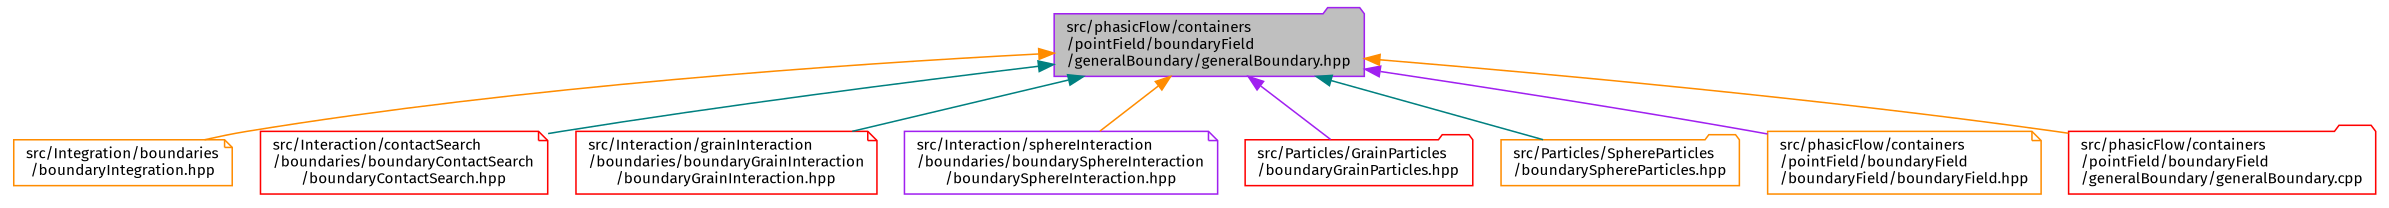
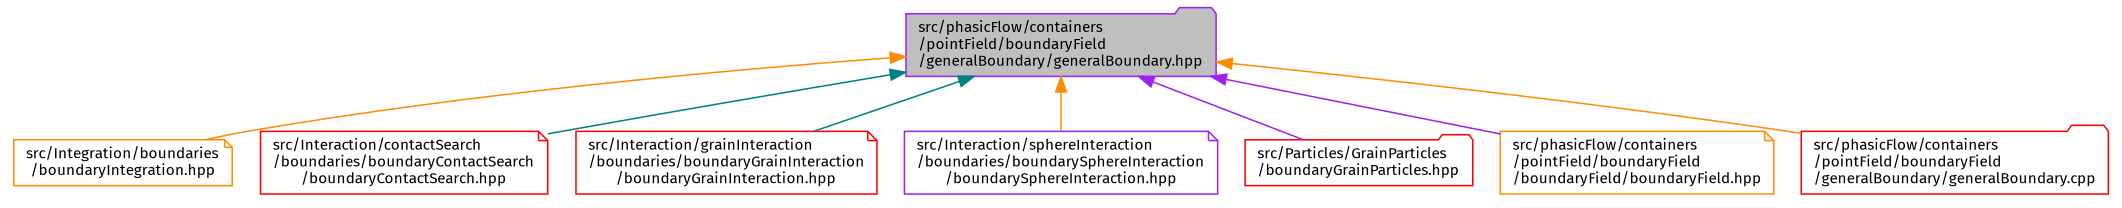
node "src/Particles/SphereParticles /boundarySphereParticles.hpp": removed
